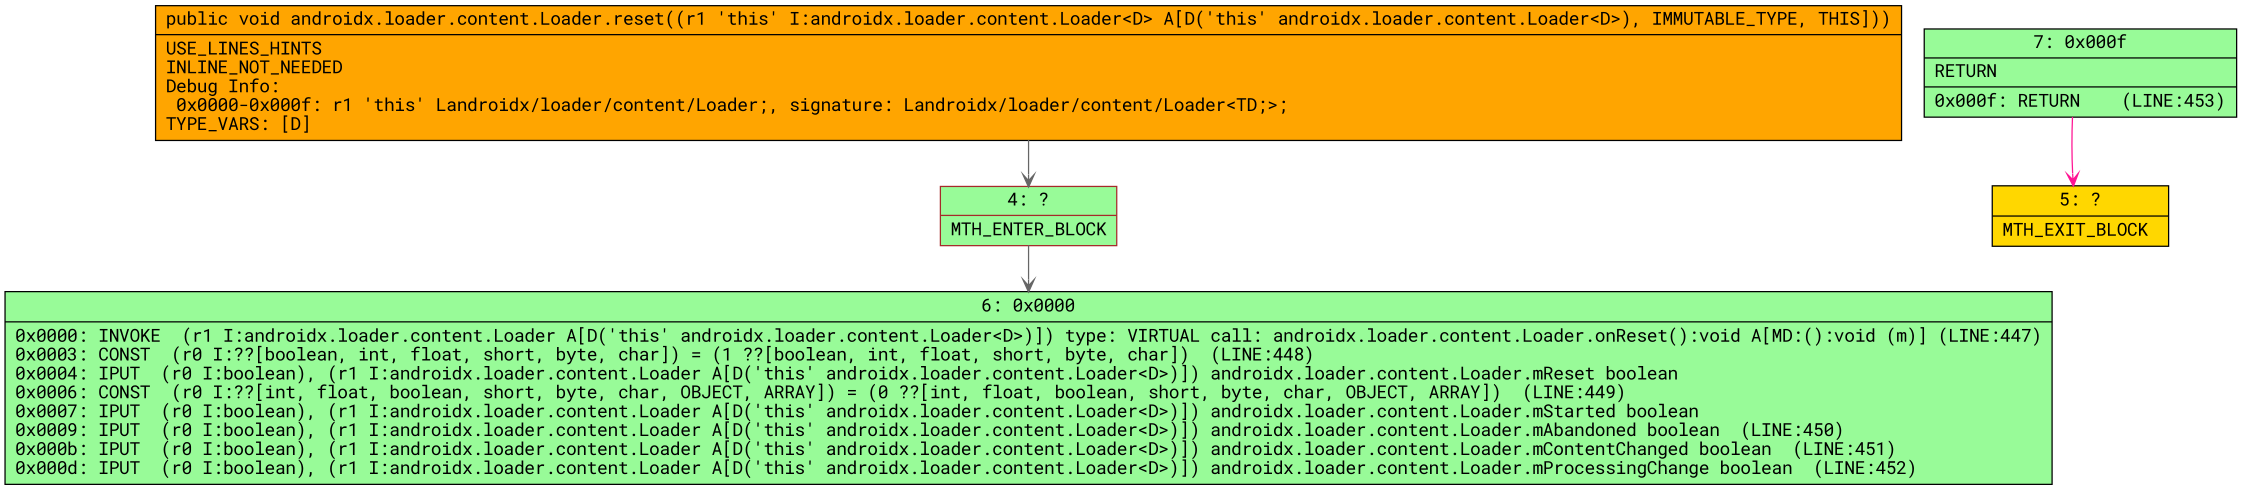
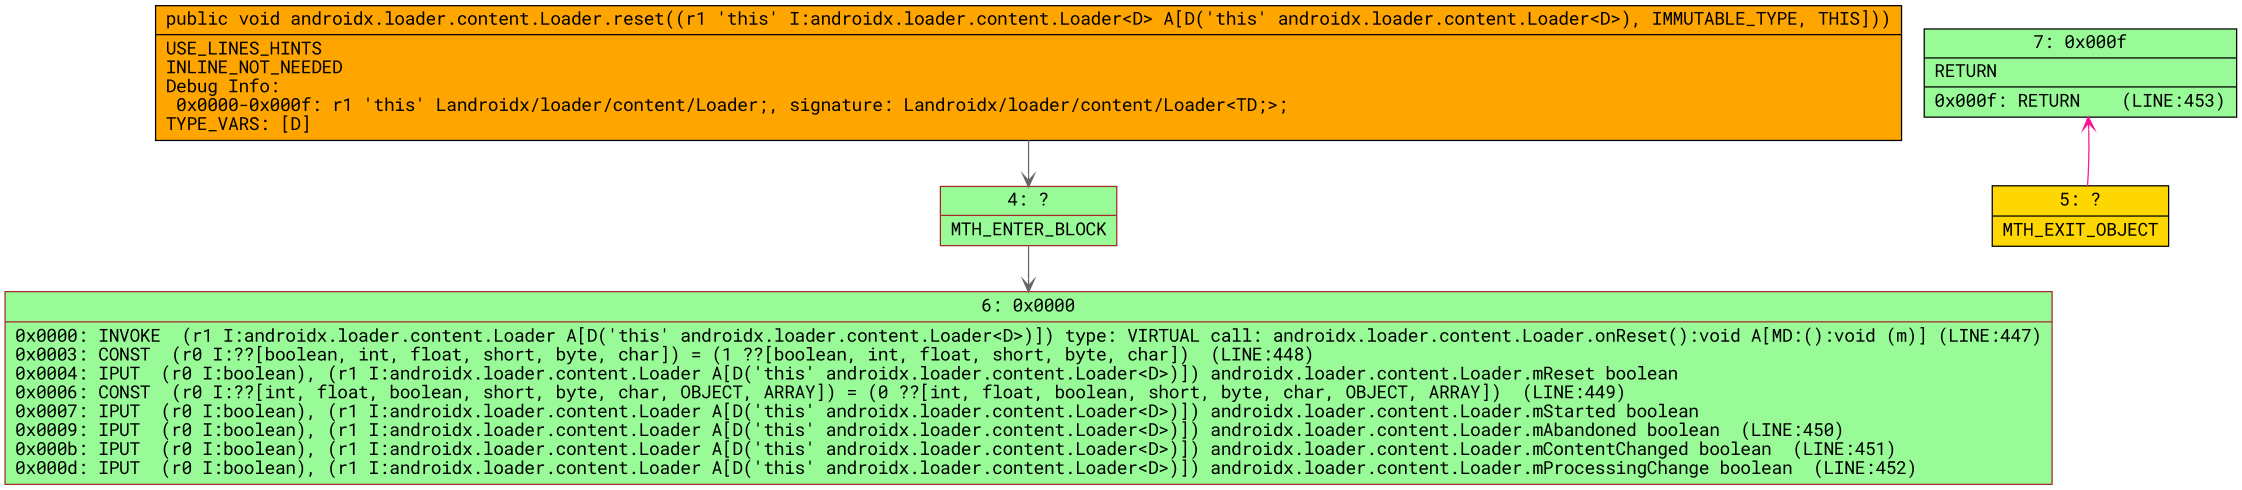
edge "7: 0x000f" -> "5: ?": reversed
node "5: ?": text "MTH_EXIT_BLOCK" -> "MTH_EXIT_OBJECT"
node "6: 0x0000": color black -> brown
